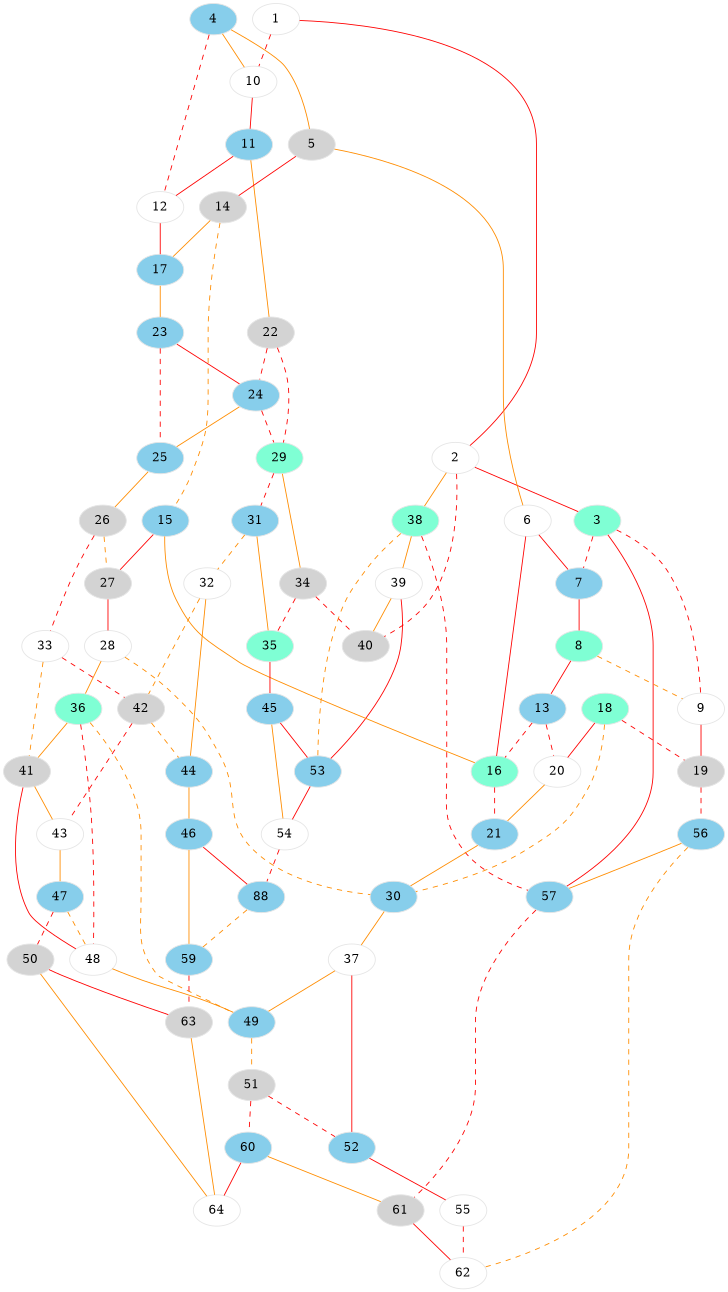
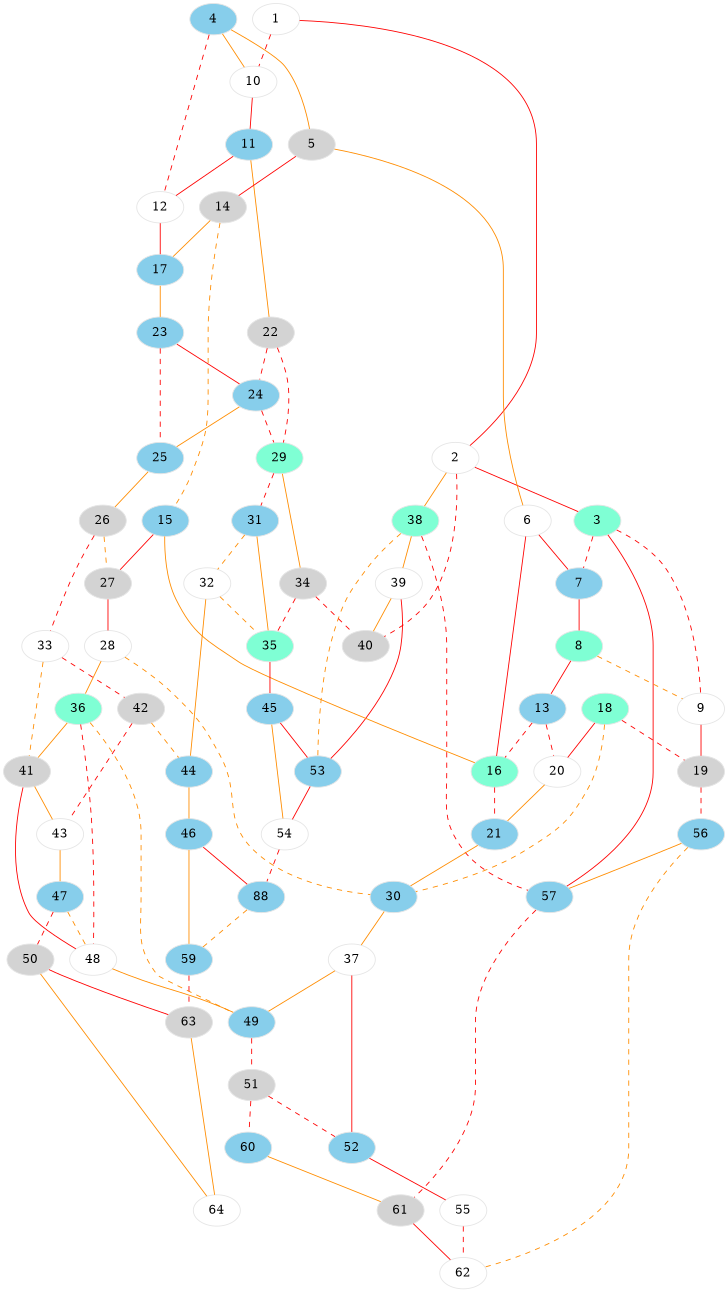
edge "32" -- "42": now "32" -- "35"
edge "49" -- "51": color darkorange -> red
edge "60" -- "64": removed
